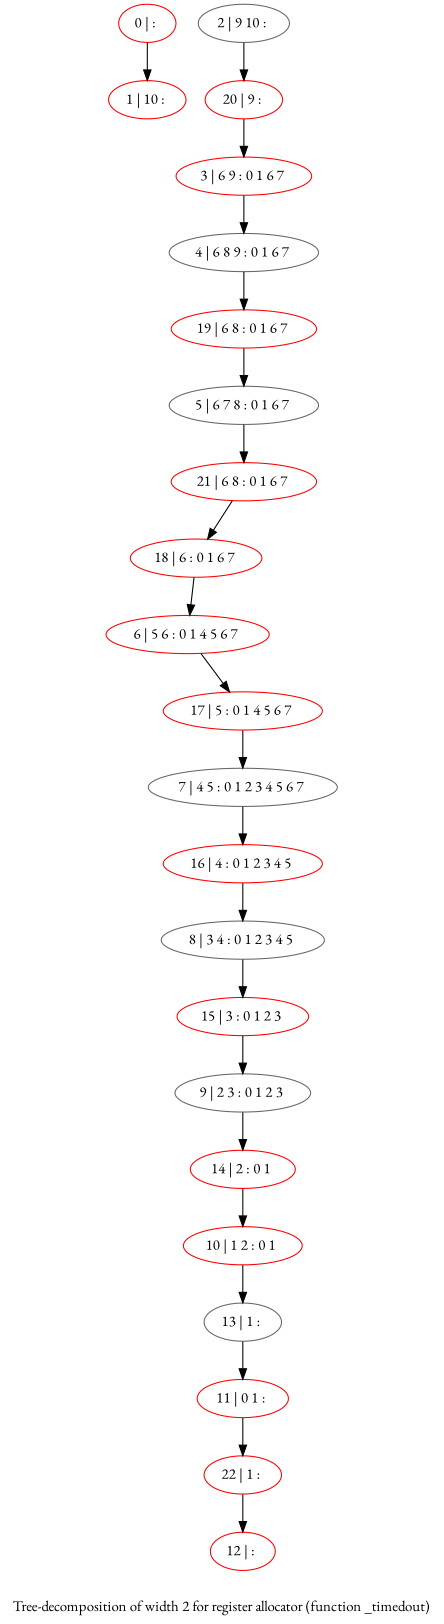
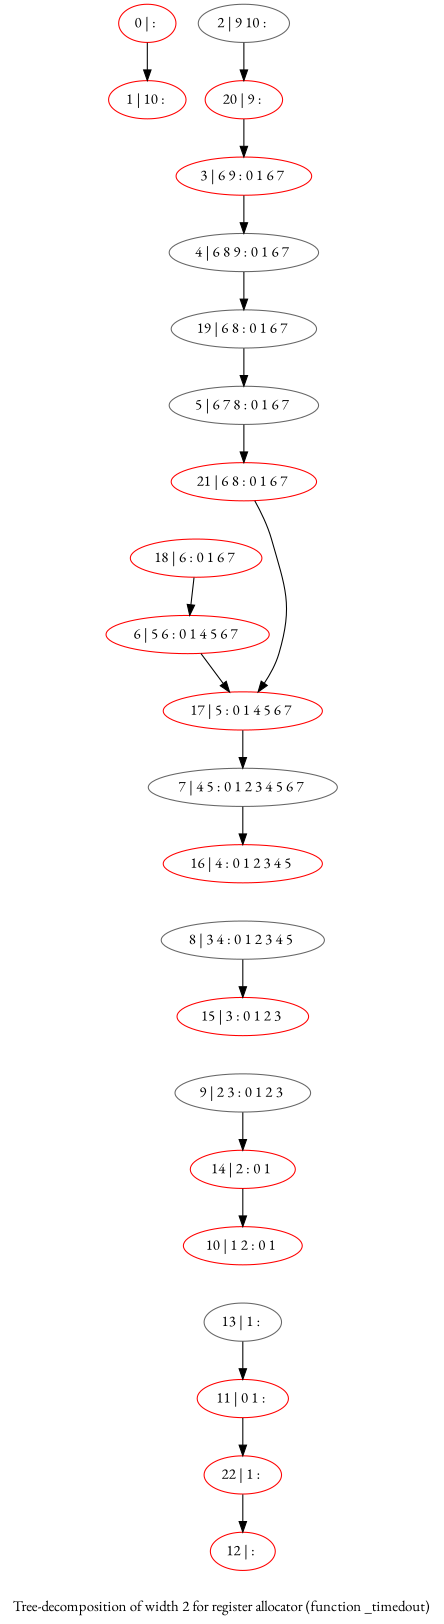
node "19 | 6 8 : 0 1 6 7": color red -> gray40
edge "21 | 6 8 : 0 1 6 7" -> "18 | 6 : 0 1 6 7": now "21 | 6 8 : 0 1 6 7" -> "17 | 5 : 0 1 4 5 6 7"
edge "16 | 4 : 0 1 2 3 4 5" -> "8 | 3 4 : 0 1 2 3 4 5": removed
edge "15 | 3 : 0 1 2 3" -> "9 | 2 3 : 0 1 2 3": removed
edge "10 | 1 2 : 0 1" -> "13 | 1 :": removed
